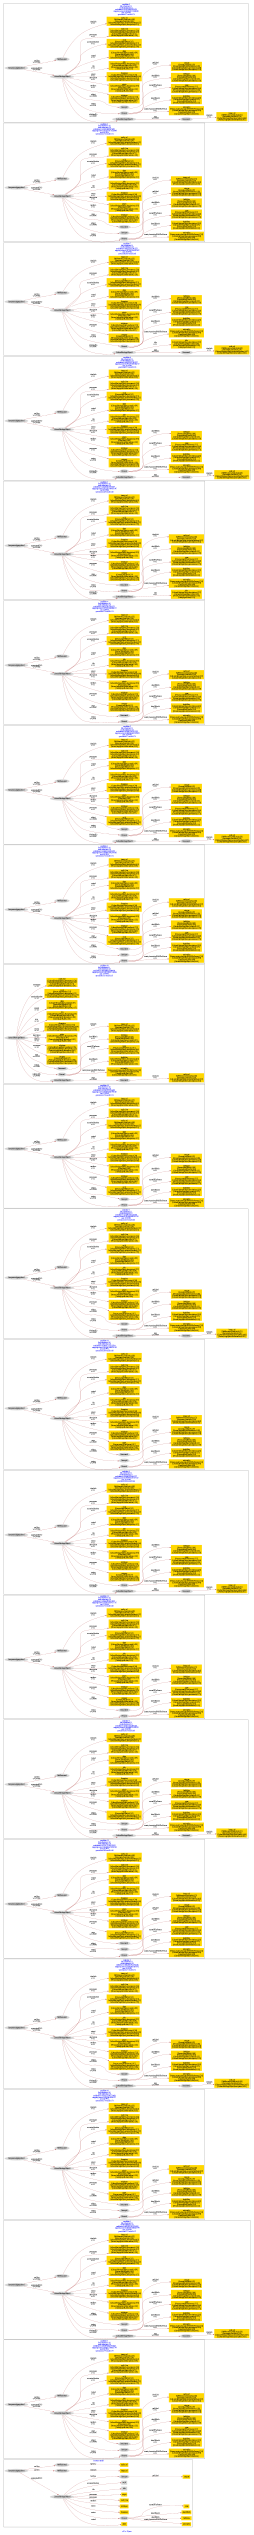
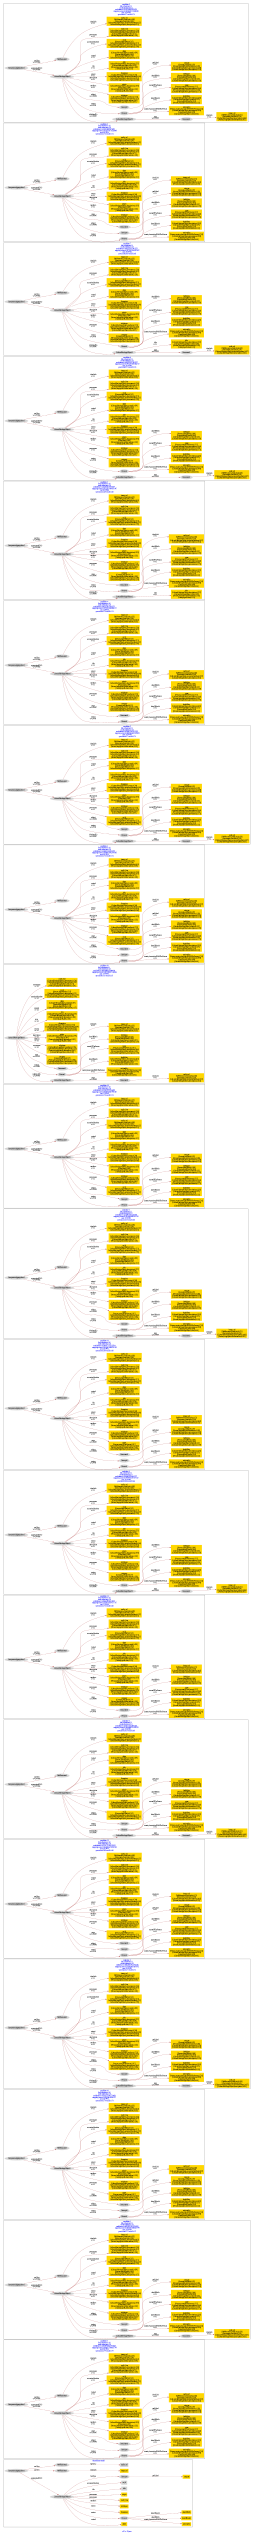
cluster "1-correct model": label "1-correct model" -> "1-deathDate model"
node "audio_url": fillcolor gold -> lightgray
node "name": removed
node "birthDate": label "birthDate" -> "dateOfDeath"
